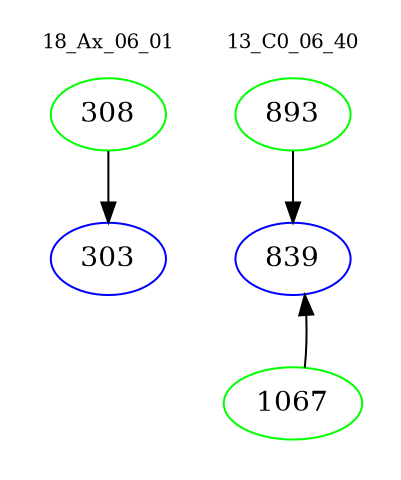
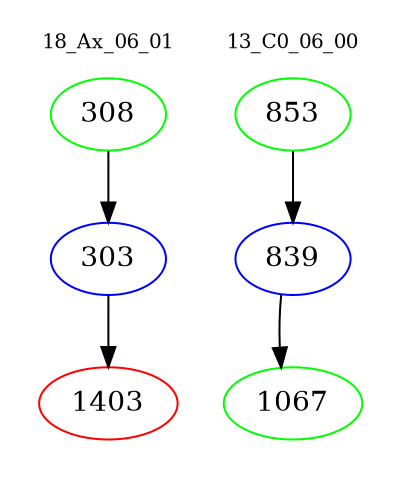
cluster "13_C0_06_40": label "13_C0_06_40" -> "13_C0_06_00"
node "893": label "893" -> "853"
edge "1067" -> "839": reversed
node "1403": added
